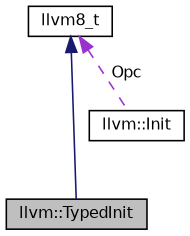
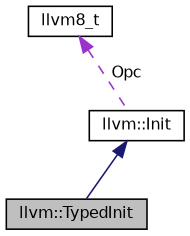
edge "llvm::TypedInit" -> "llvm8_t": now "llvm::TypedInit" -> "llvm::Init"
